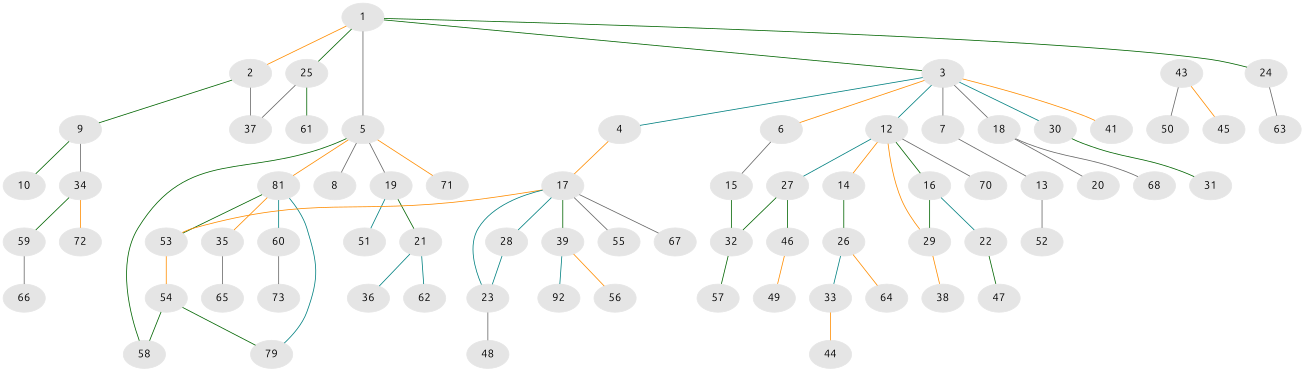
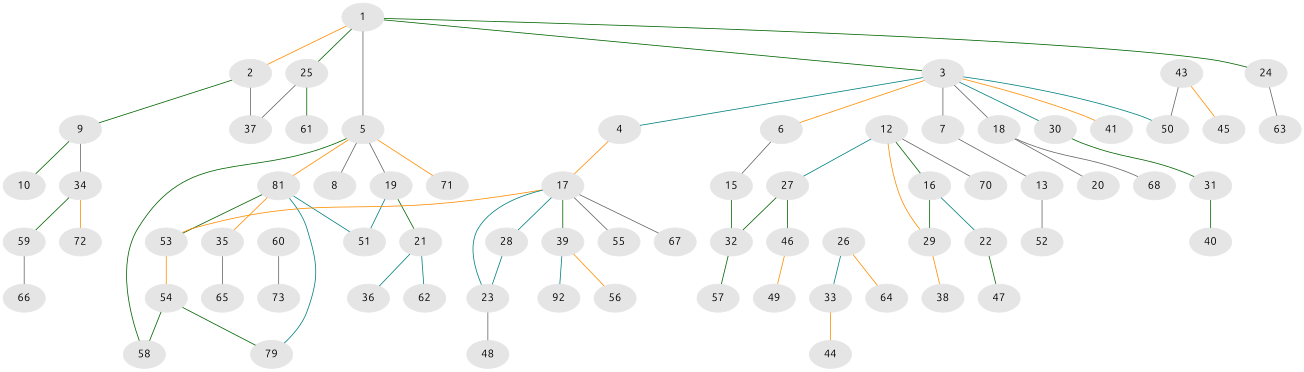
edge "3" -- "12": now "3" -- "50"
node "14": removed
edge "81" -- "60": now "81" -- "51"
node "40": added
